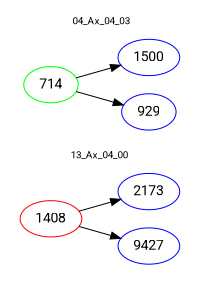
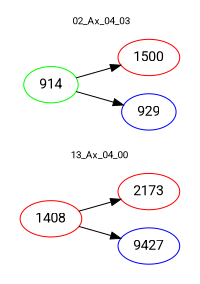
cluster "04_Ax_04_03": label "04_Ax_04_03" -> "02_Ax_04_03"
node "1500": color blue -> red
node "714": label "714" -> "914"
node "2173": color blue -> red
